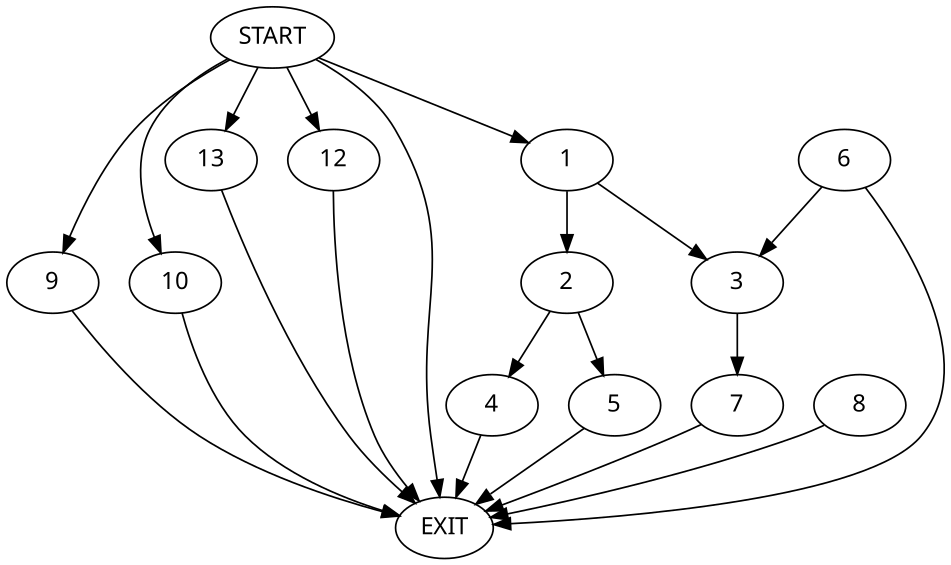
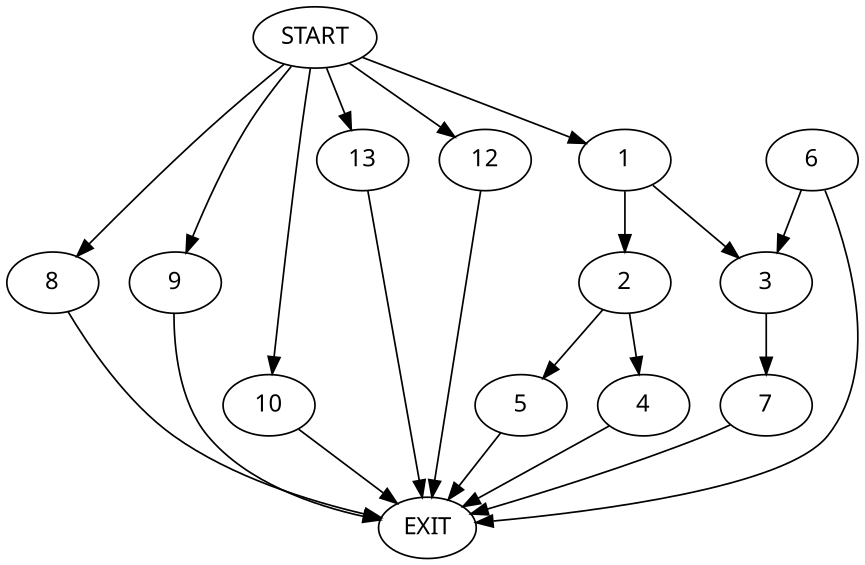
edge "START" -> "EXIT": now "START" -> "8"
